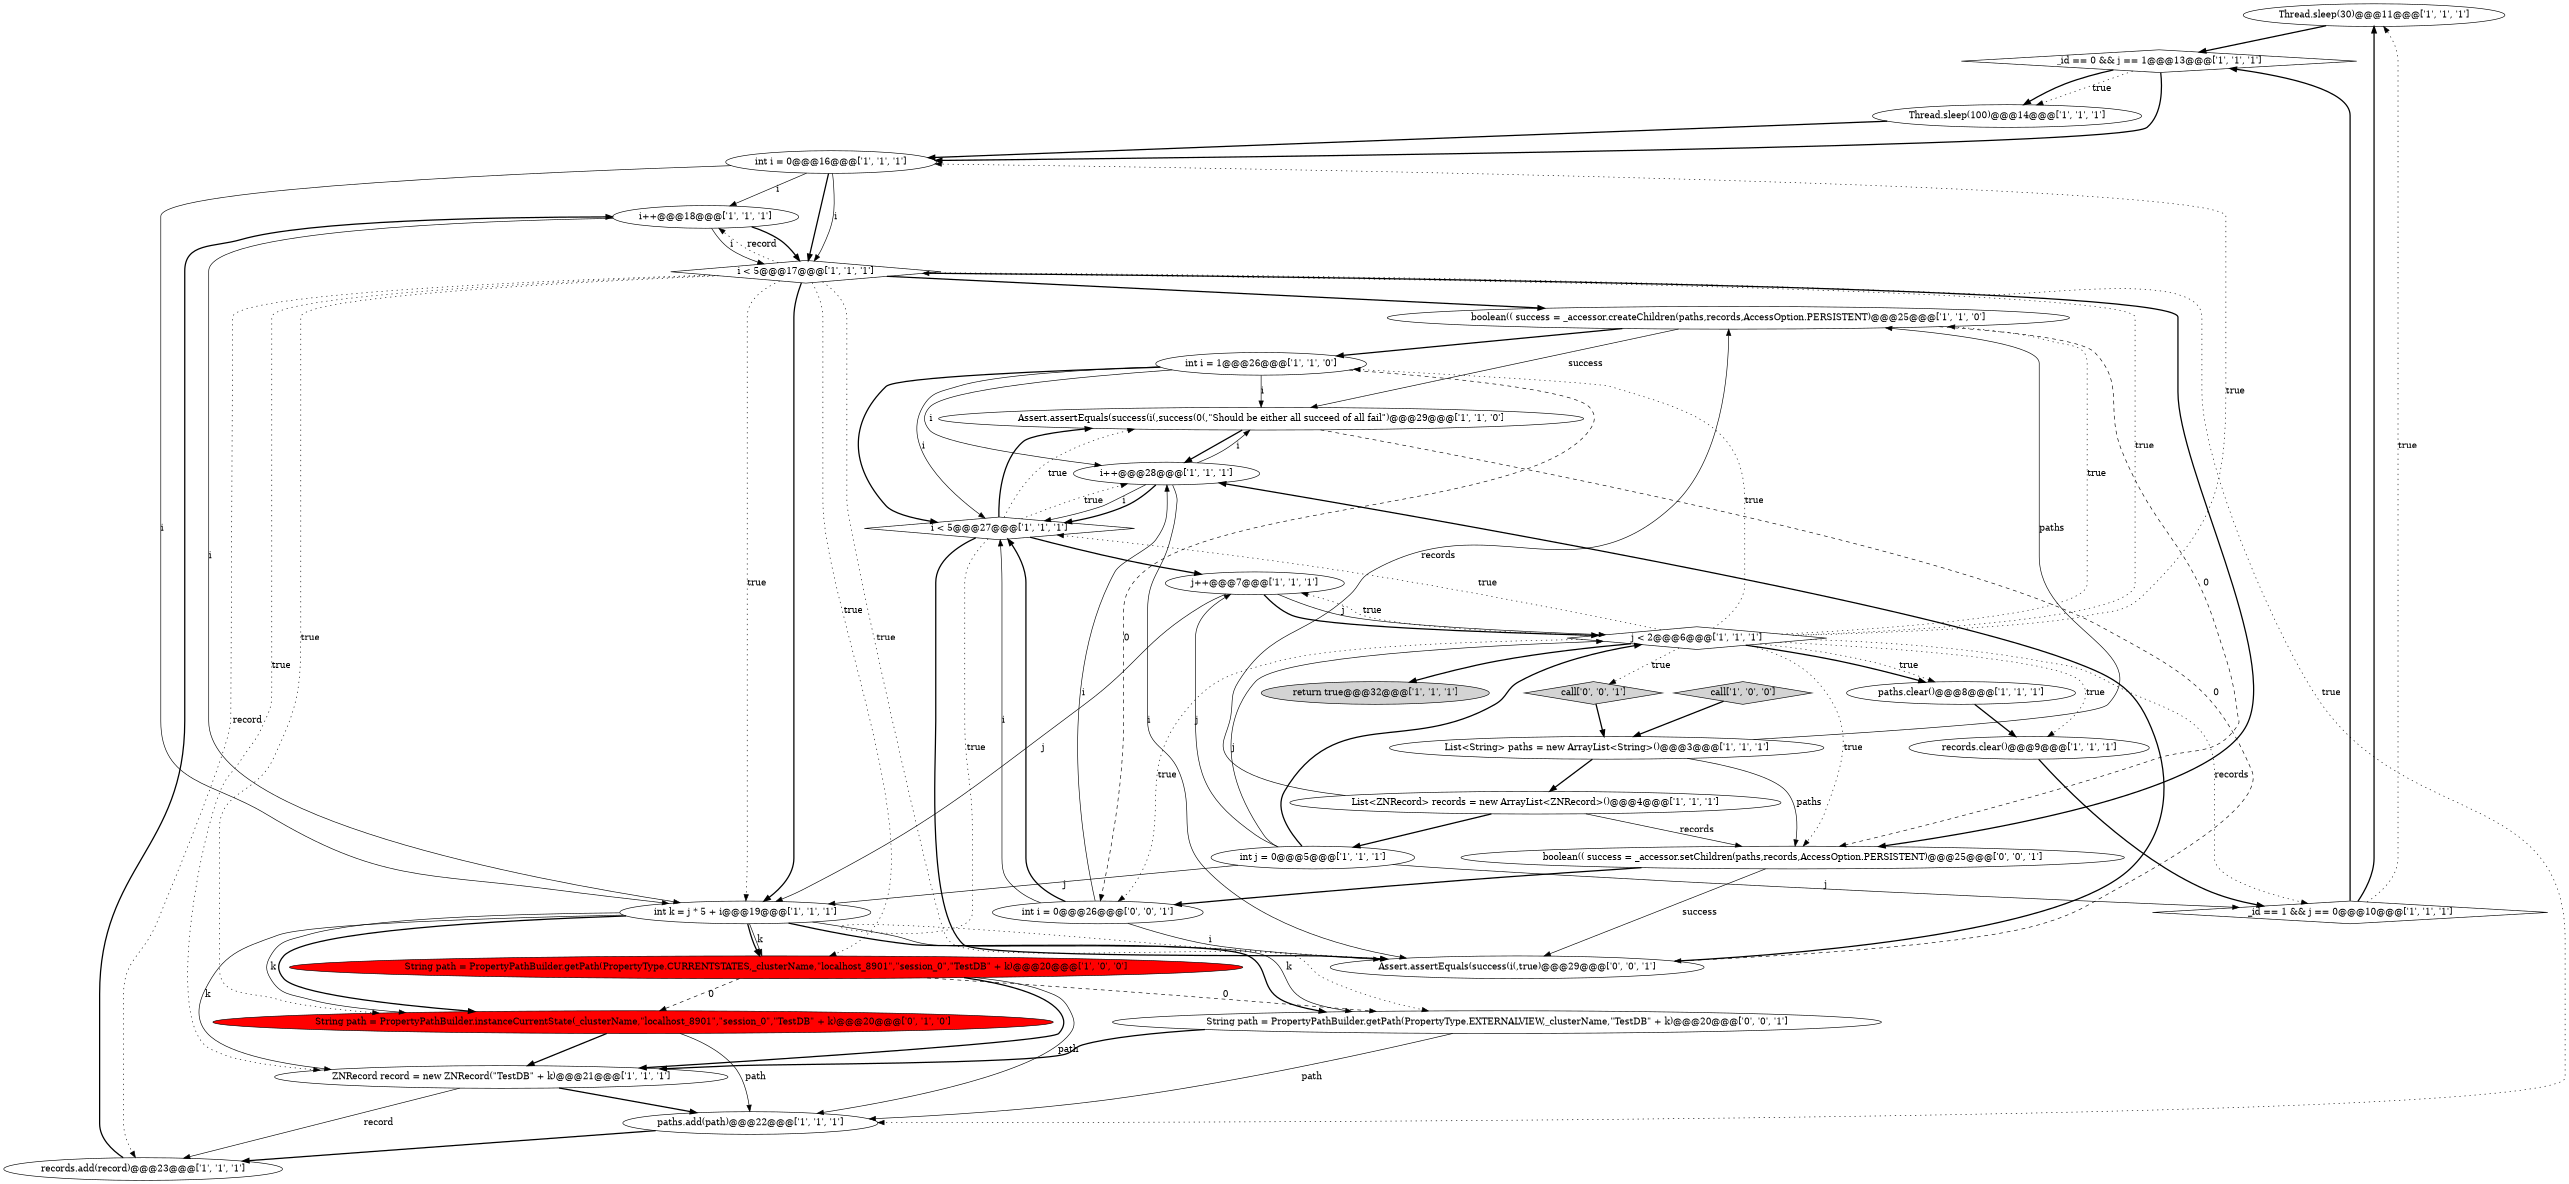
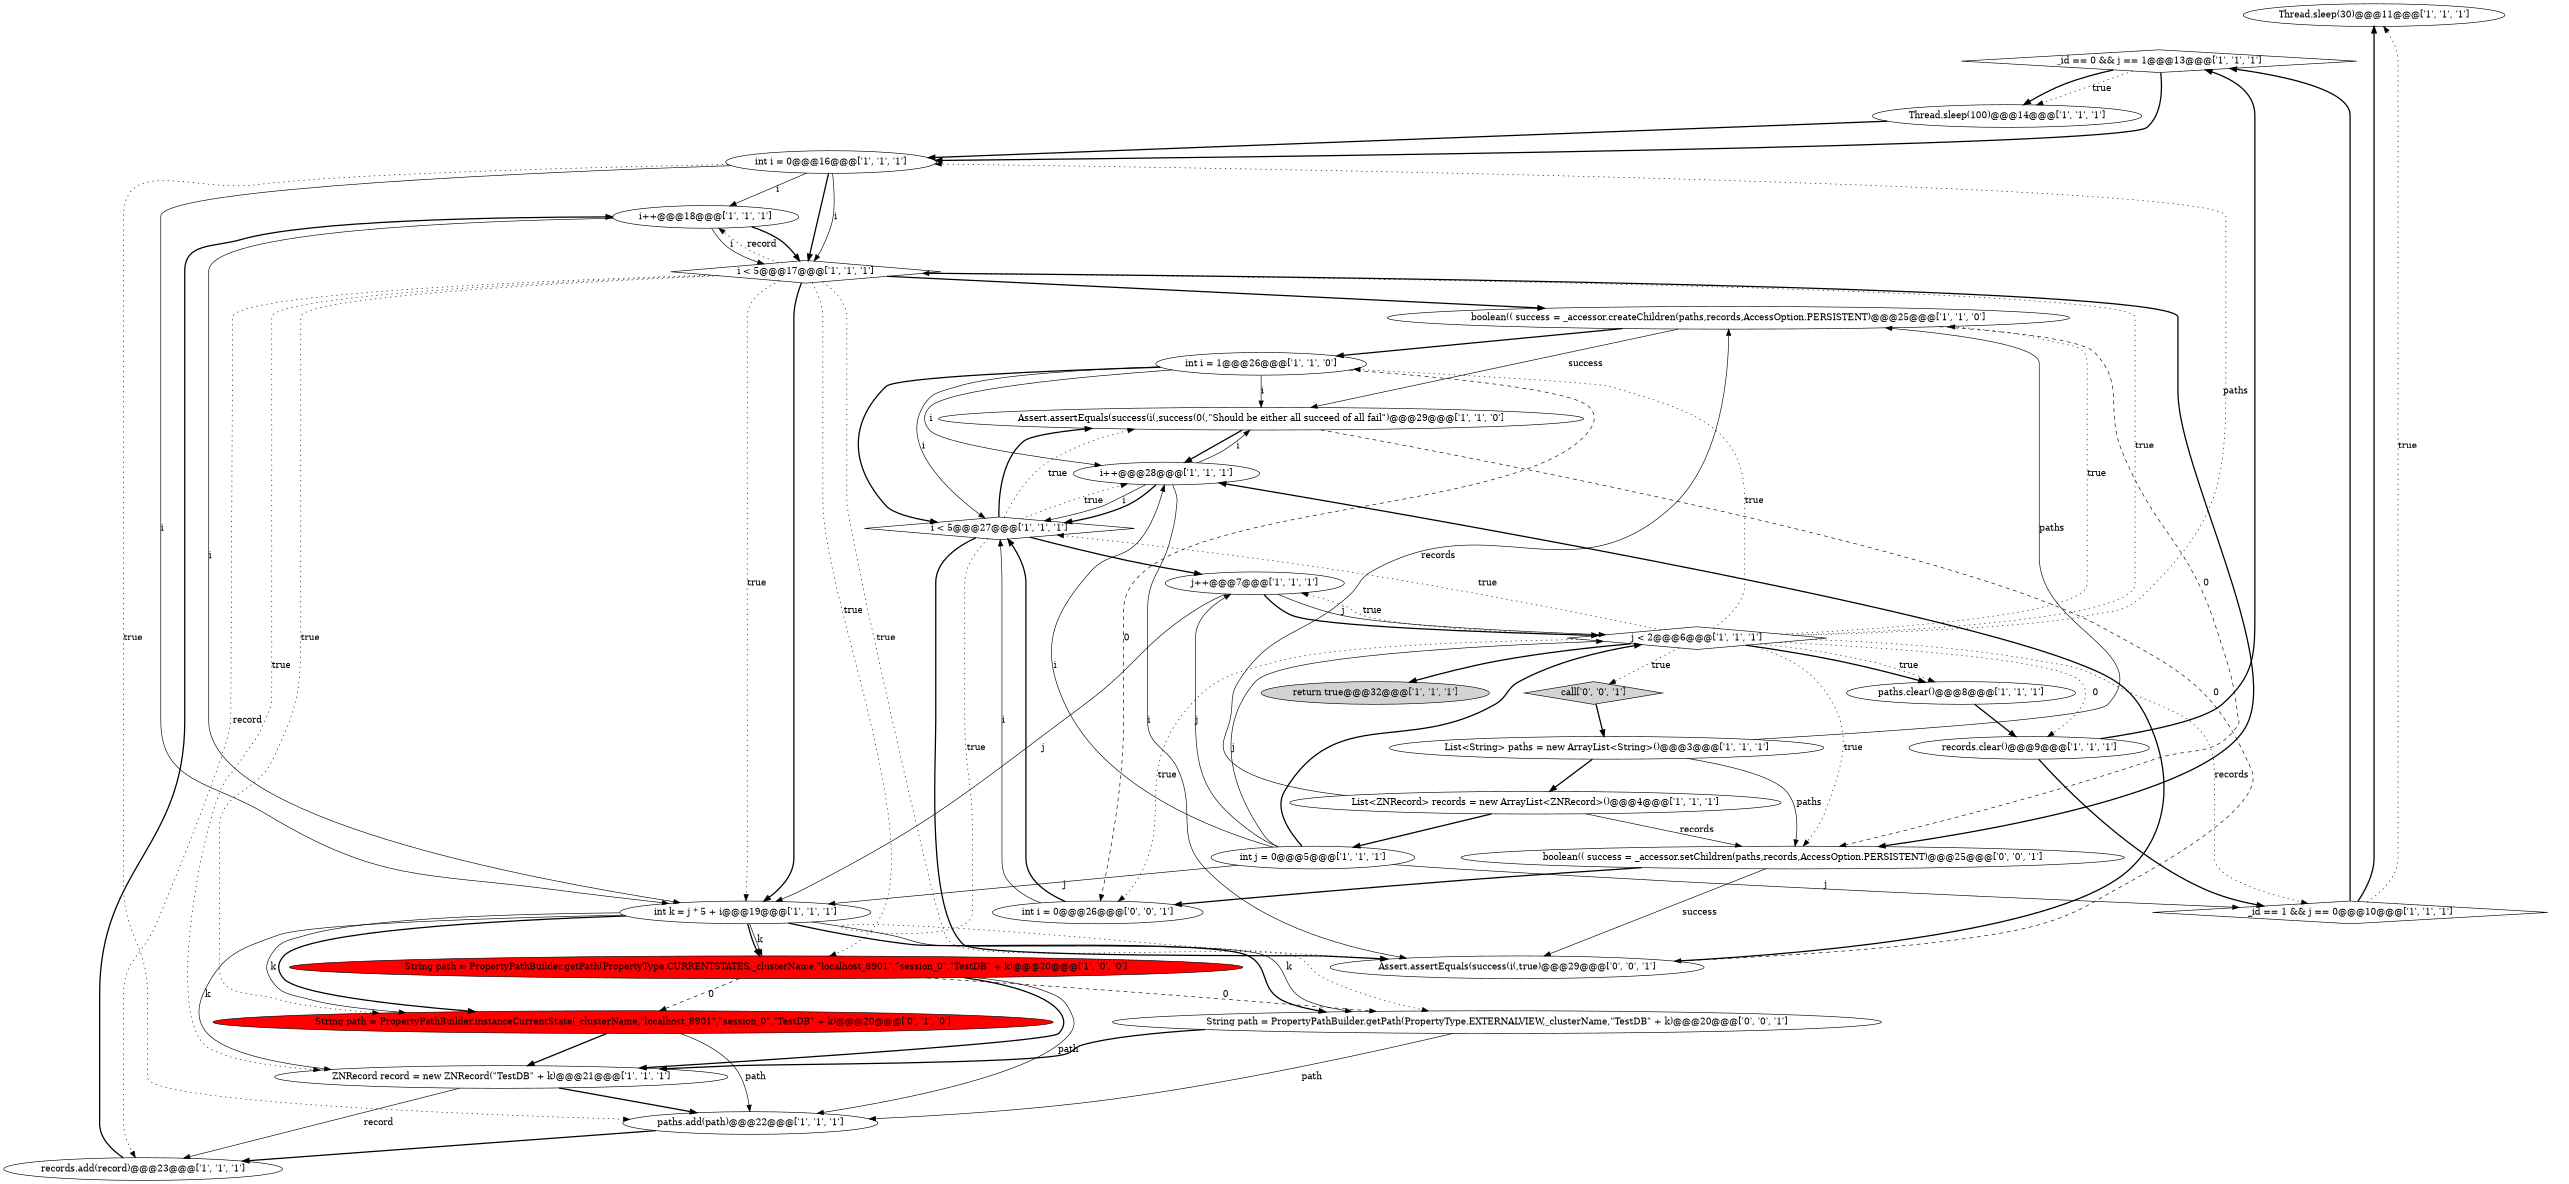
edge "Thread.sleep(30)@@@11@@@['1', '1', '1']" -> "_id == 0 && j == 1@@@13@@@['1', '1', '1']": now "records.clear()@@@9@@@['1', '1', '1']" -> "_id == 0 && j == 1@@@13@@@['1', '1', '1']"
edge "j < 2@@@6@@@['1', '1', '1']" -> "int i = 0@@@16@@@['1', '1', '1']": label "true" -> "paths"
edge "int i = 0@@@26@@@['0', '0', '1']" -> "i++@@@28@@@['1', '1', '1']": now "int j = 0@@@5@@@['1', '1', '1']" -> "i++@@@28@@@['1', '1', '1']"
node "call['1', '0', '0']": removed
edge "j < 2@@@6@@@['1', '1', '1']" -> "records.clear()@@@9@@@['1', '1', '1']": label "true" -> "0"
edge "i < 5@@@17@@@['1', '1', '1']" -> "paths.add(path)@@@22@@@['1', '1', '1']": now "int i = 0@@@16@@@['1', '1', '1']" -> "paths.add(path)@@@22@@@['1', '1', '1']"
edge "int i = 0@@@26@@@['0', '0', '1']" -> "Assert.assertEquals(success(i(,true)@@@29@@@['0', '0', '1']": removed, label "i"
